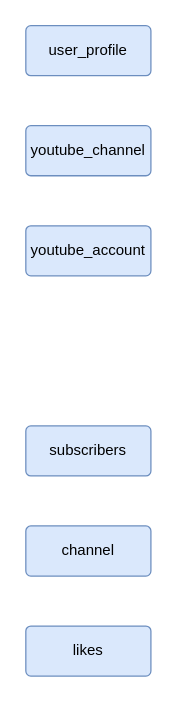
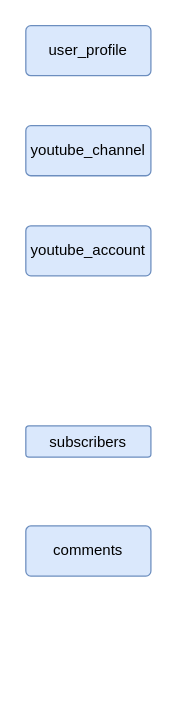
node "subscribers": size 125x50 -> 125x31
node "channel": label "channel" -> "comments"
node "likes": removed
